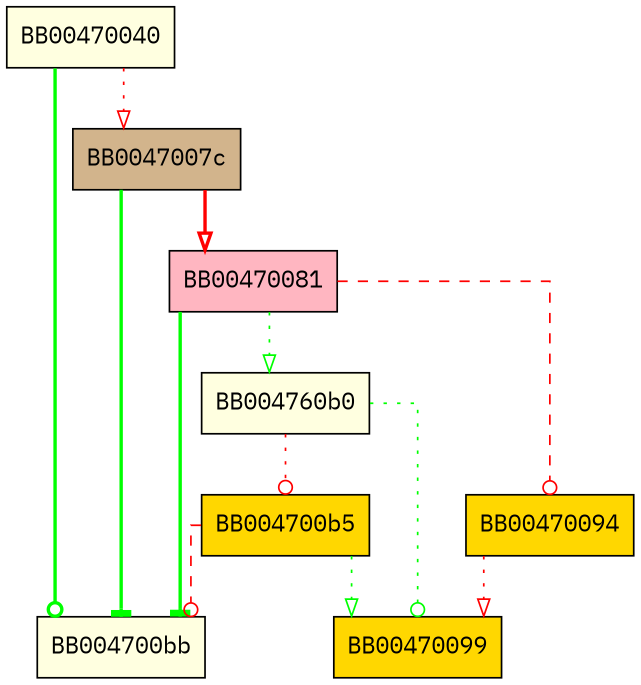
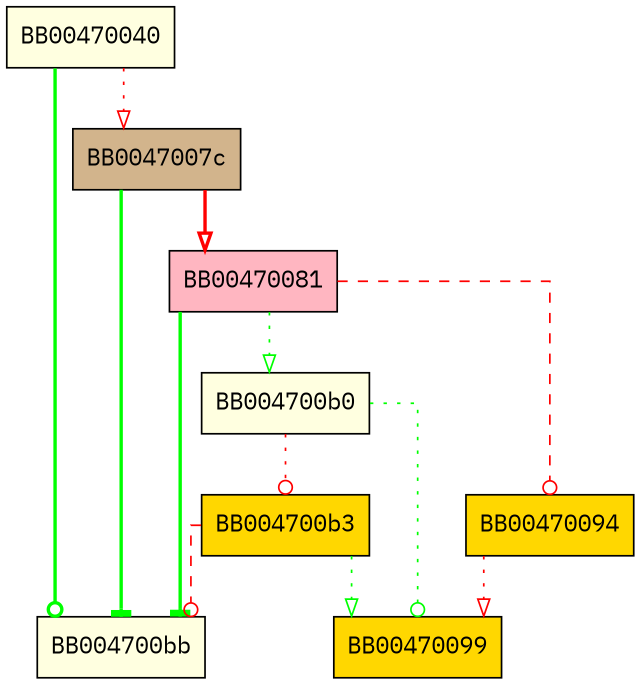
node "BB004760b0": label "BB004760b0" -> "BB004700b0"
node "BB004700b5": label "BB004700b5" -> "BB004700b3"
